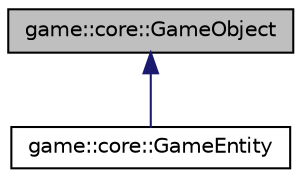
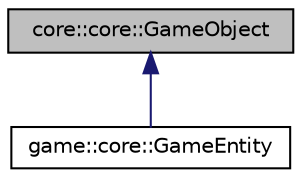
node "game::core::GameObject": label "game::core::GameObject" -> "core::core::GameObject"
